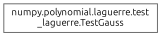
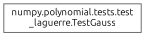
node "numpy.polynomial.laguerre.test _laguerre.TestGauss": label "numpy.polynomial.laguerre.test _laguerre.TestGauss" -> "numpy.polynomial.tests.test _laguerre.TestGauss"
